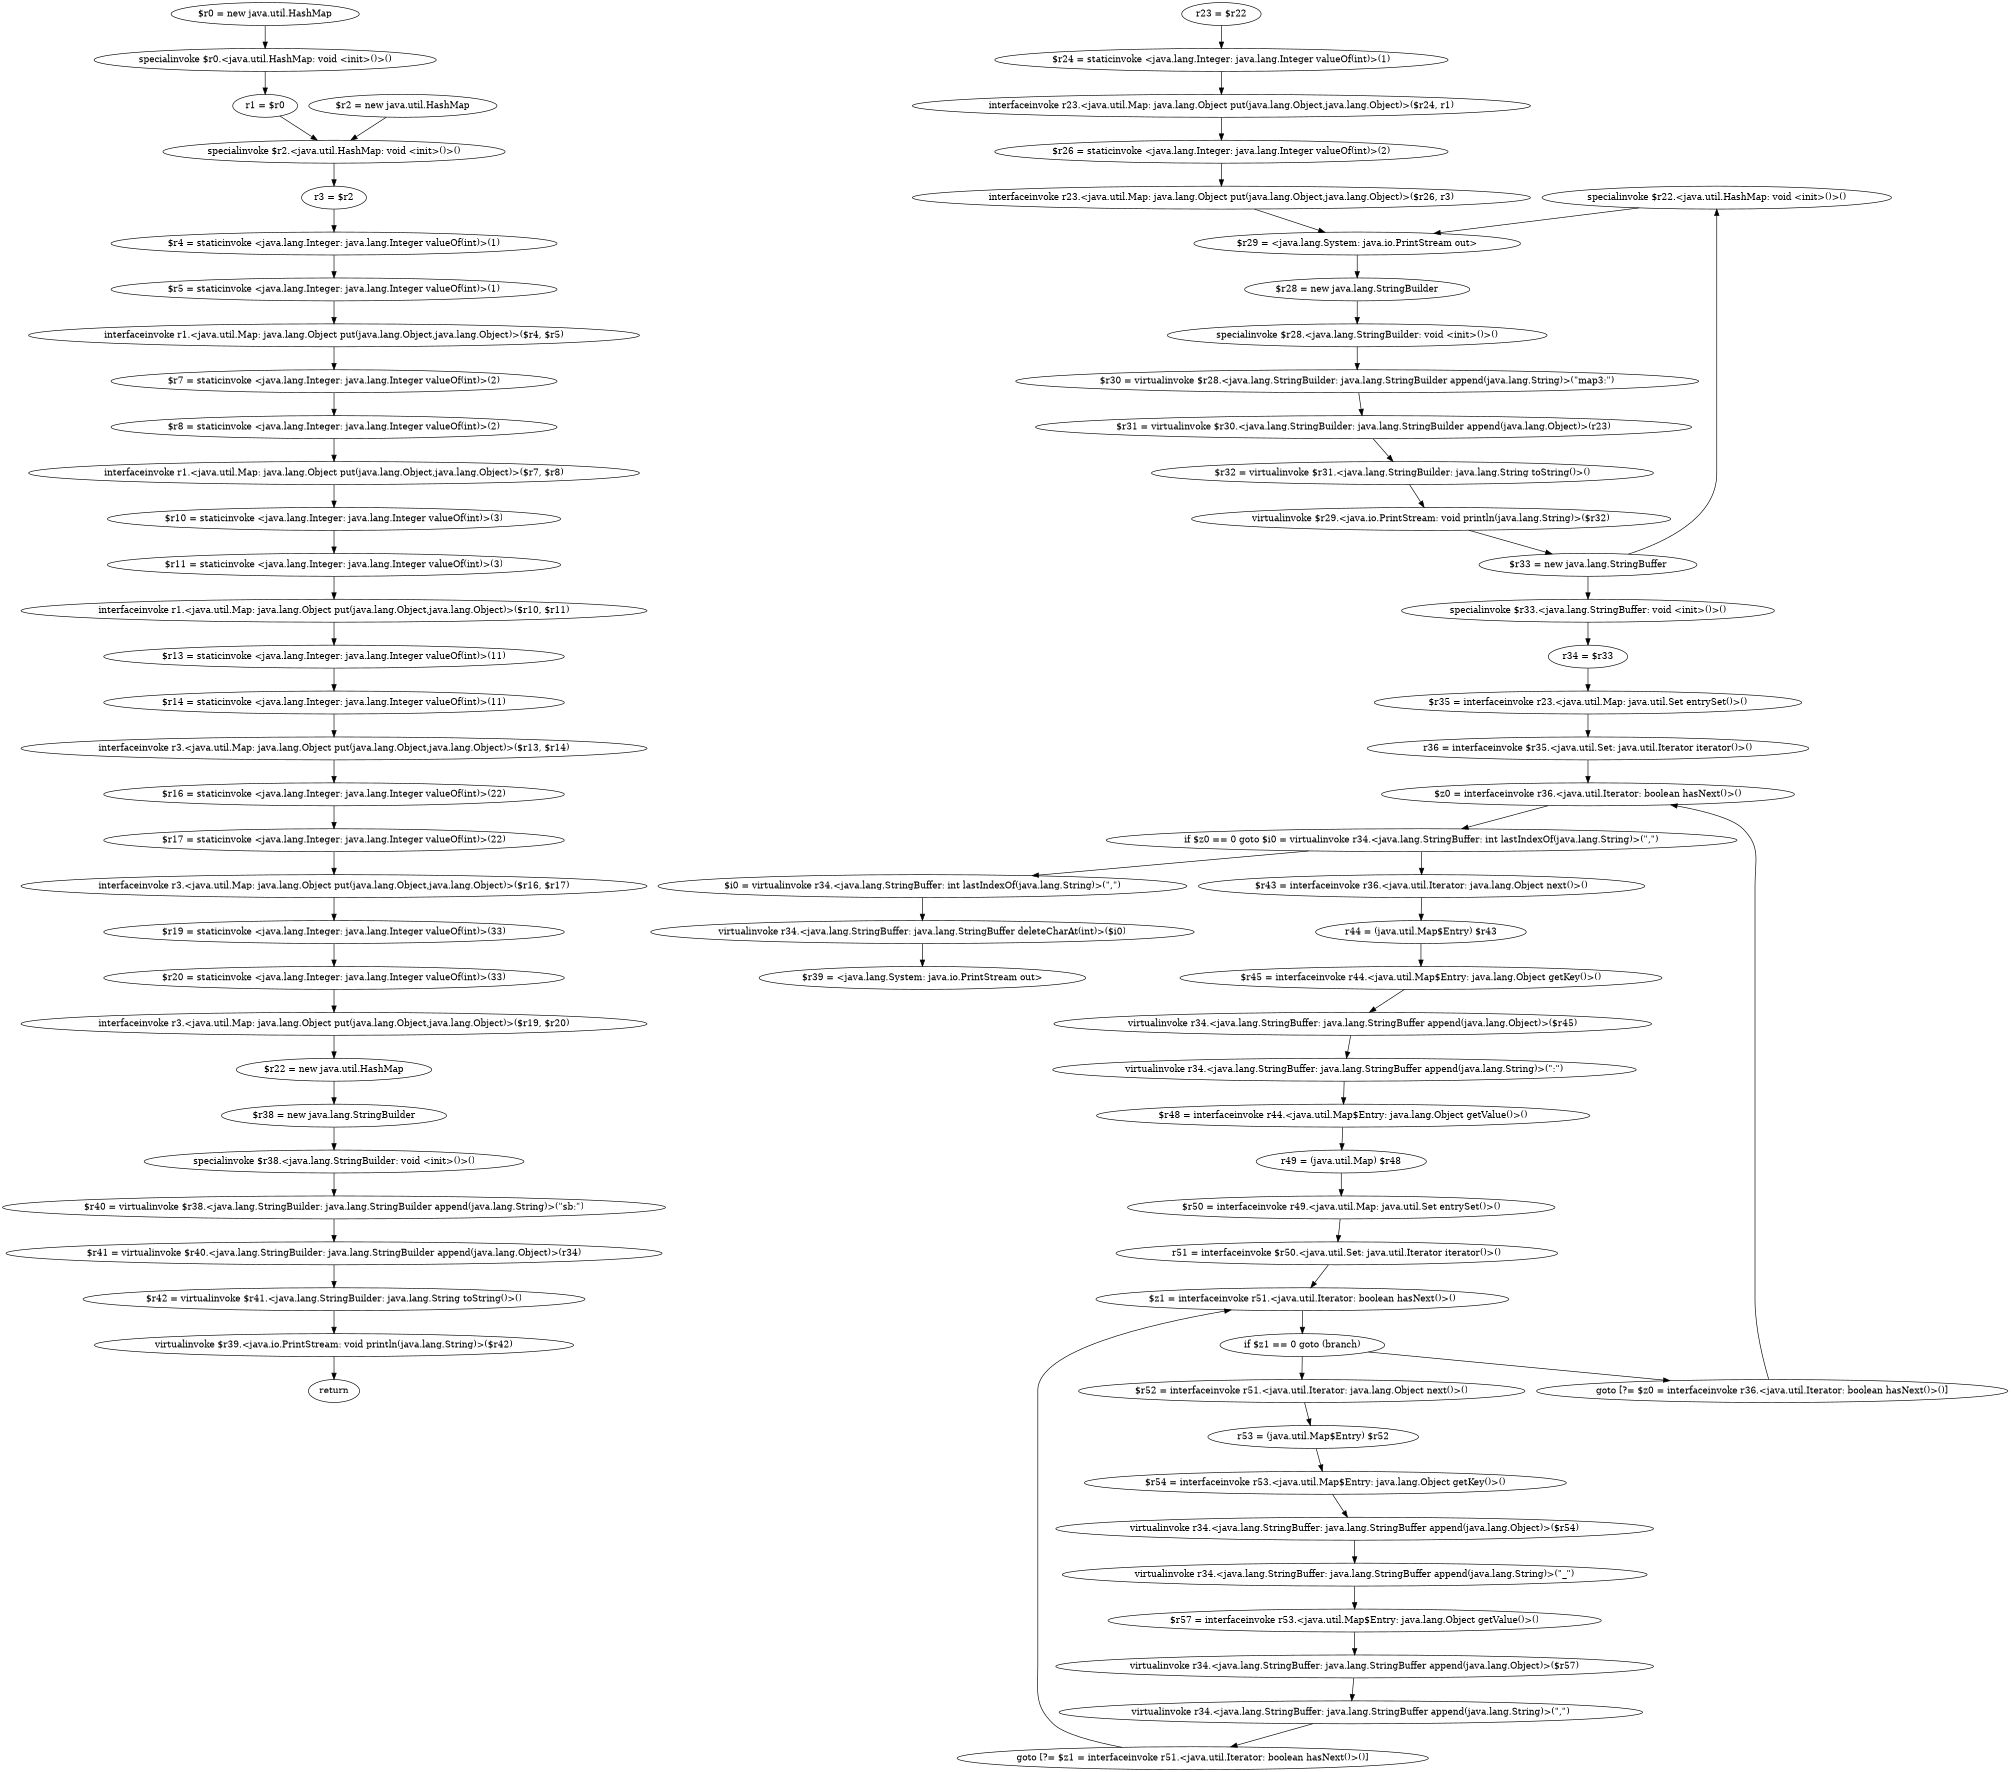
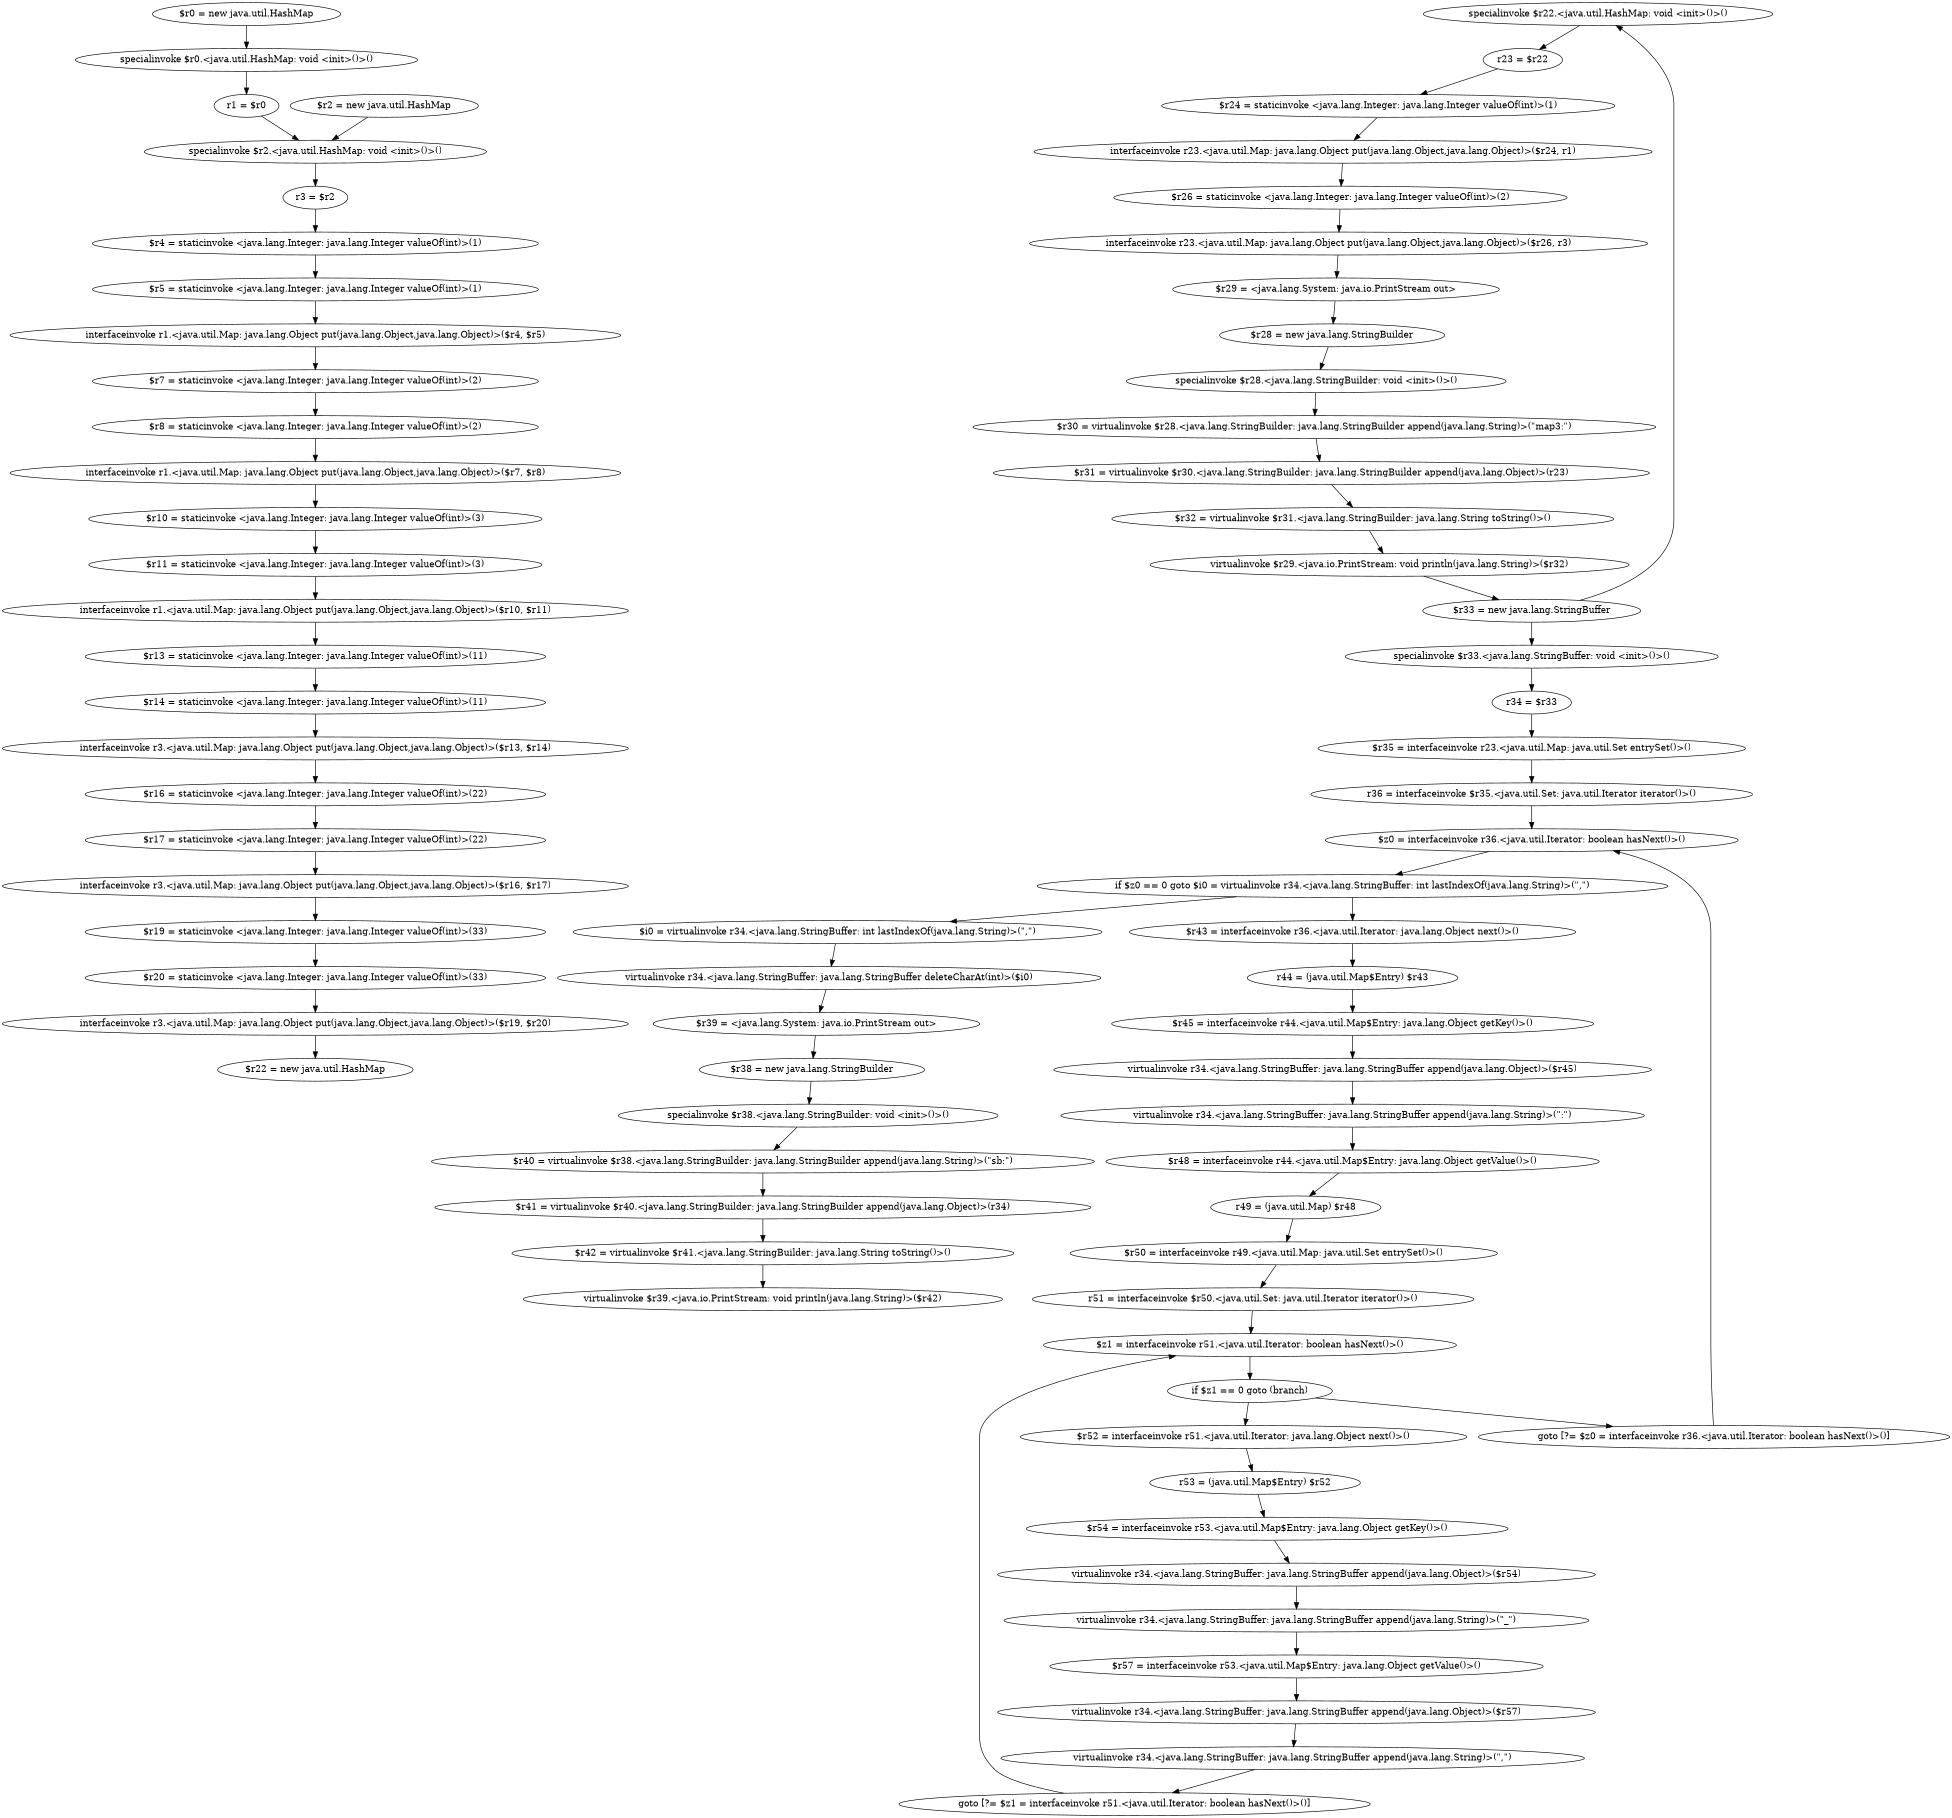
edge "specialinvoke $r22.<java.util.HashMap: void <init>()>()" -> "$r29 = <java.lang.System: java.io.PrintStream out>": now "specialinvoke $r22.<java.util.HashMap: void <init>()>()" -> "r23 = $r22"
edge "$r22 = new java.util.HashMap" -> "$r38 = new java.lang.StringBuilder": now "$r39 = <java.lang.System: java.io.PrintStream out>" -> "$r38 = new java.lang.StringBuilder"
node "return": removed
